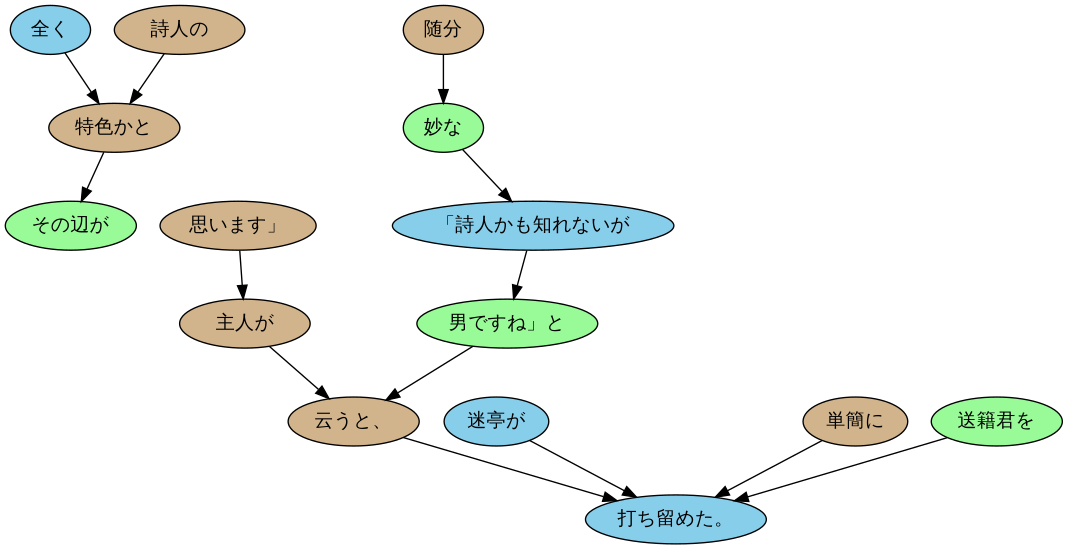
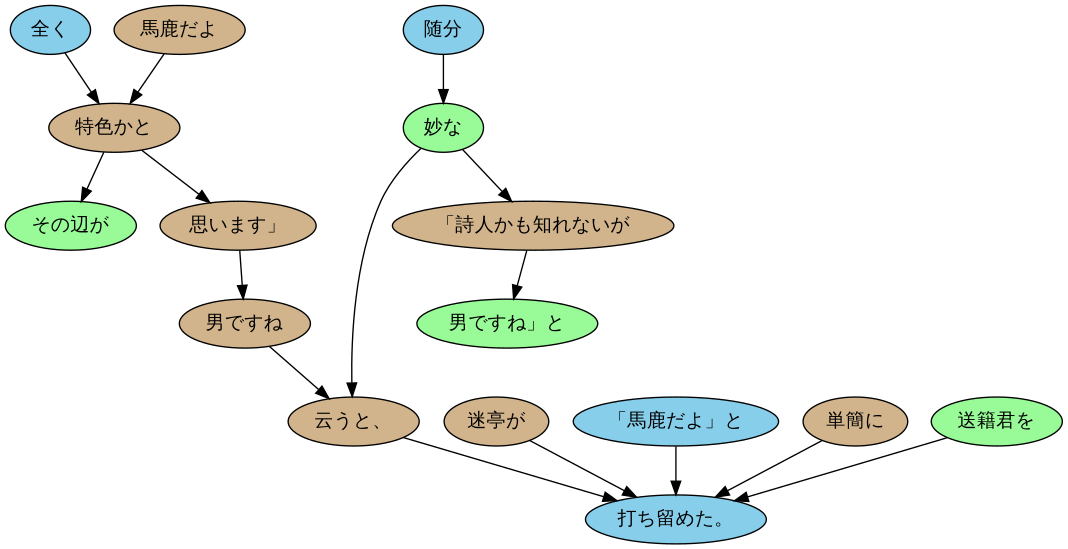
node "詩人の": label "詩人の" -> "馬鹿だよ"
node "随分": fillcolor tan -> skyblue
edge "特色かと" -> "思います」": added
node "「詩人かも知れないが": fillcolor skyblue -> tan
node "主人が": label "主人が" -> "男ですね"
edge "男ですね」と" -> "云うと、": now "妙な" -> "云うと、"
node "迷亭が": fillcolor skyblue -> tan
node "「馬鹿だよ」と": added
